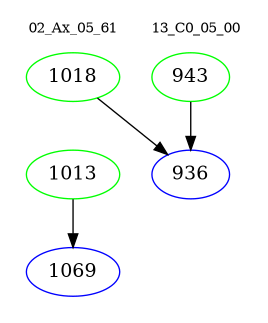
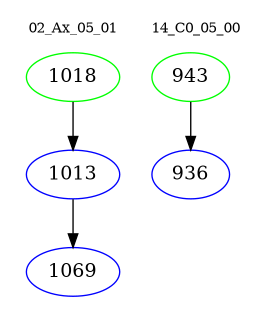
cluster "02_Ax_05_61": label "02_Ax_05_61" -> "02_Ax_05_01"
cluster "13_C0_05_00": label "13_C0_05_00" -> "14_C0_05_00"
edge "1018" -> "936": now "1018" -> "1013"
node "1013": color green -> blue
